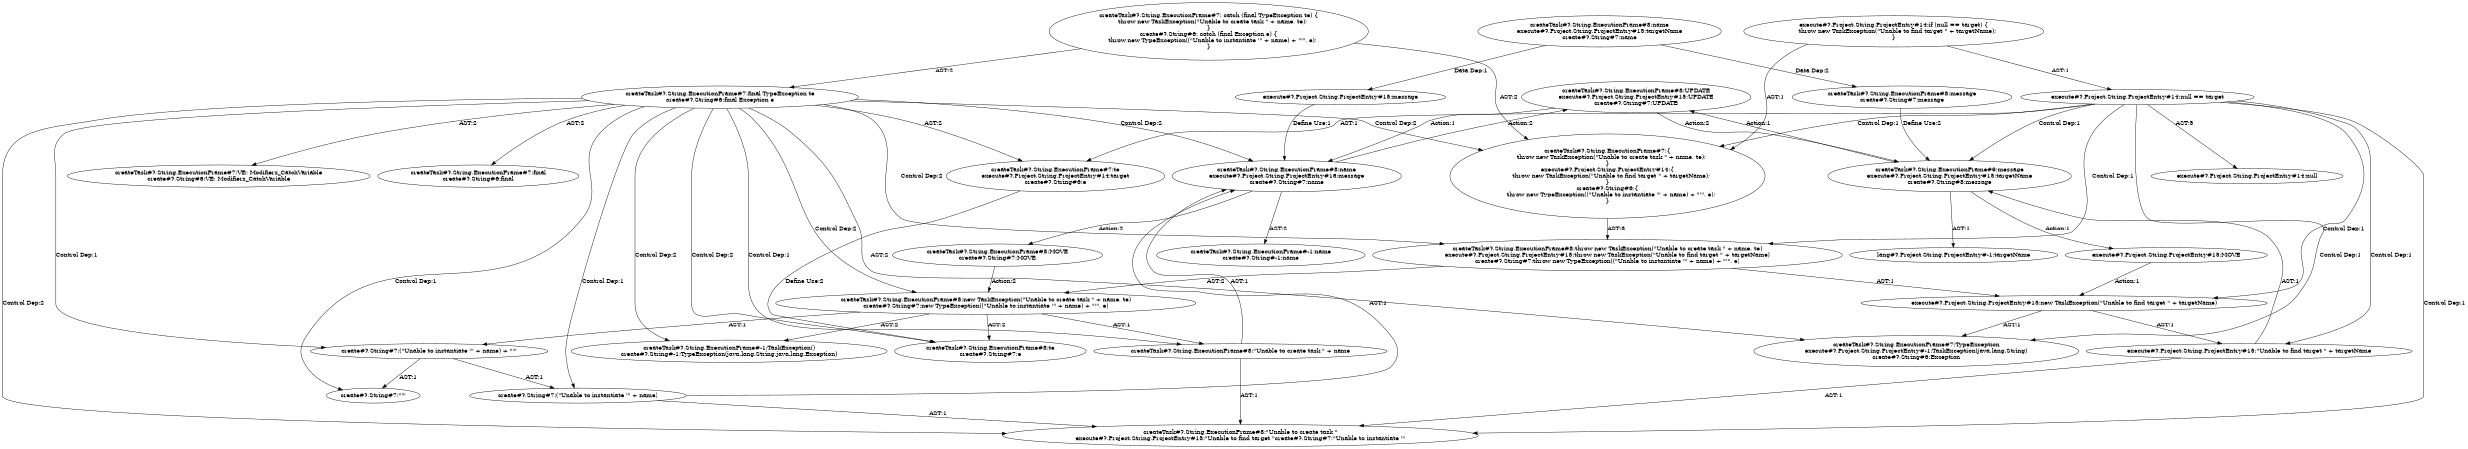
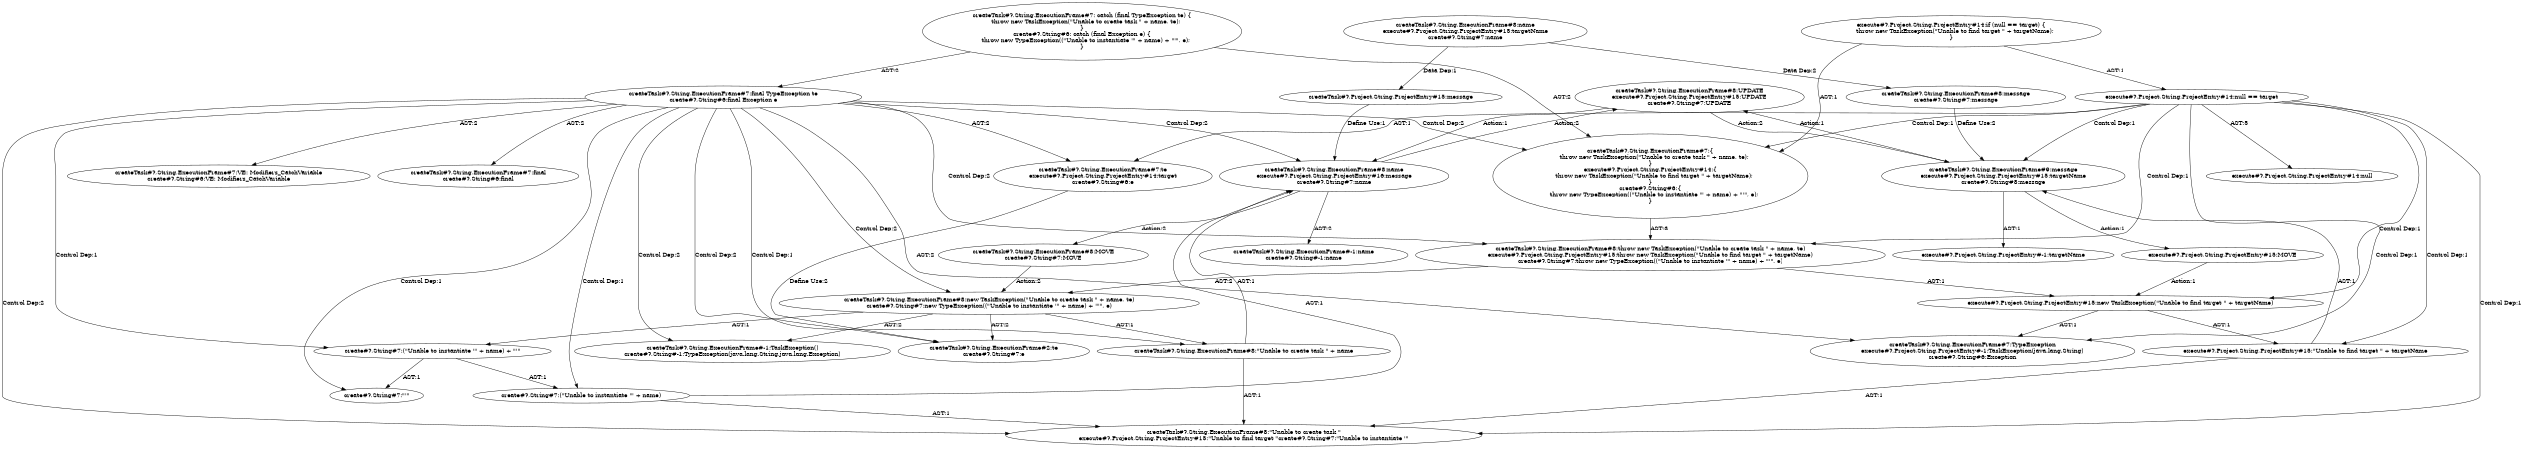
node "execute#?,Project,String,ProjectEntry#15:message": label "execute#?,Project,String,ProjectEntry#15:message" -> "createTask#?,Project,String,ProjectEntry#15:message"
node "lang#?,Project,String,ProjectEntry#-1:targetName": label "lang#?,Project,String,ProjectEntry#-1:targetName" -> "execute#?,Project,String,ProjectEntry#-1:targetName"
node "createTask#?,String,ExecutionFrame#8:te create#?,String#7:e": label "createTask#?,String,ExecutionFrame#8:te create#?,String#7:e" -> "createTask#?,String,ExecutionFrame#2:te create#?,String#7:e"
